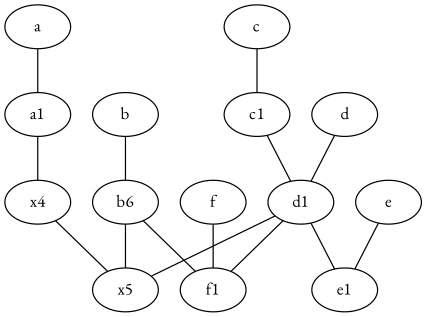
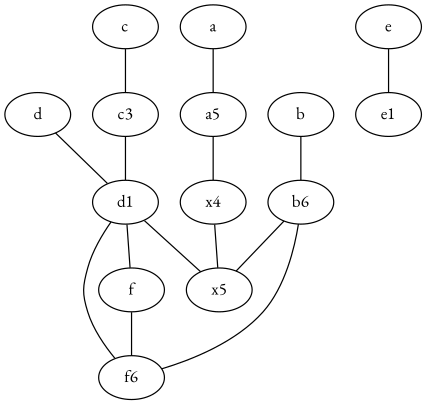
node "a1": label "a1" -> "a5"
node "c1": label "c1" -> "c3"
edge "d1" -- "e1": now "d1" -- "f"
node "f1": label "f1" -> "f6"
